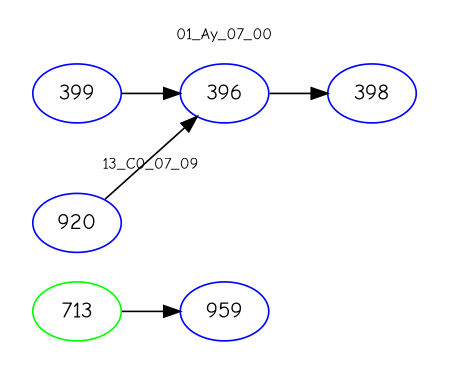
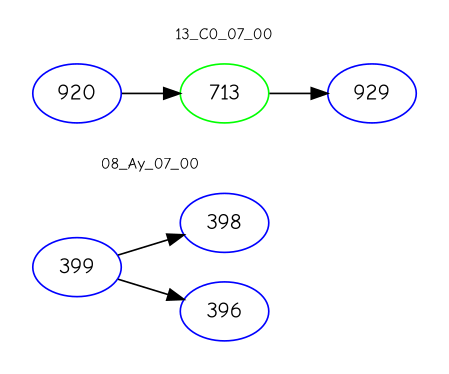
cluster "01_Ay_07_00": label "01_Ay_07_00" -> "08_Ay_07_00"
edge "396" -> "398": now "399" -> "398"
edge "920" -> "396": now "920" -> "713"
cluster "13_C0_07_09": label "13_C0_07_09" -> "13_C0_07_00"
node "959": label "959" -> "929"
